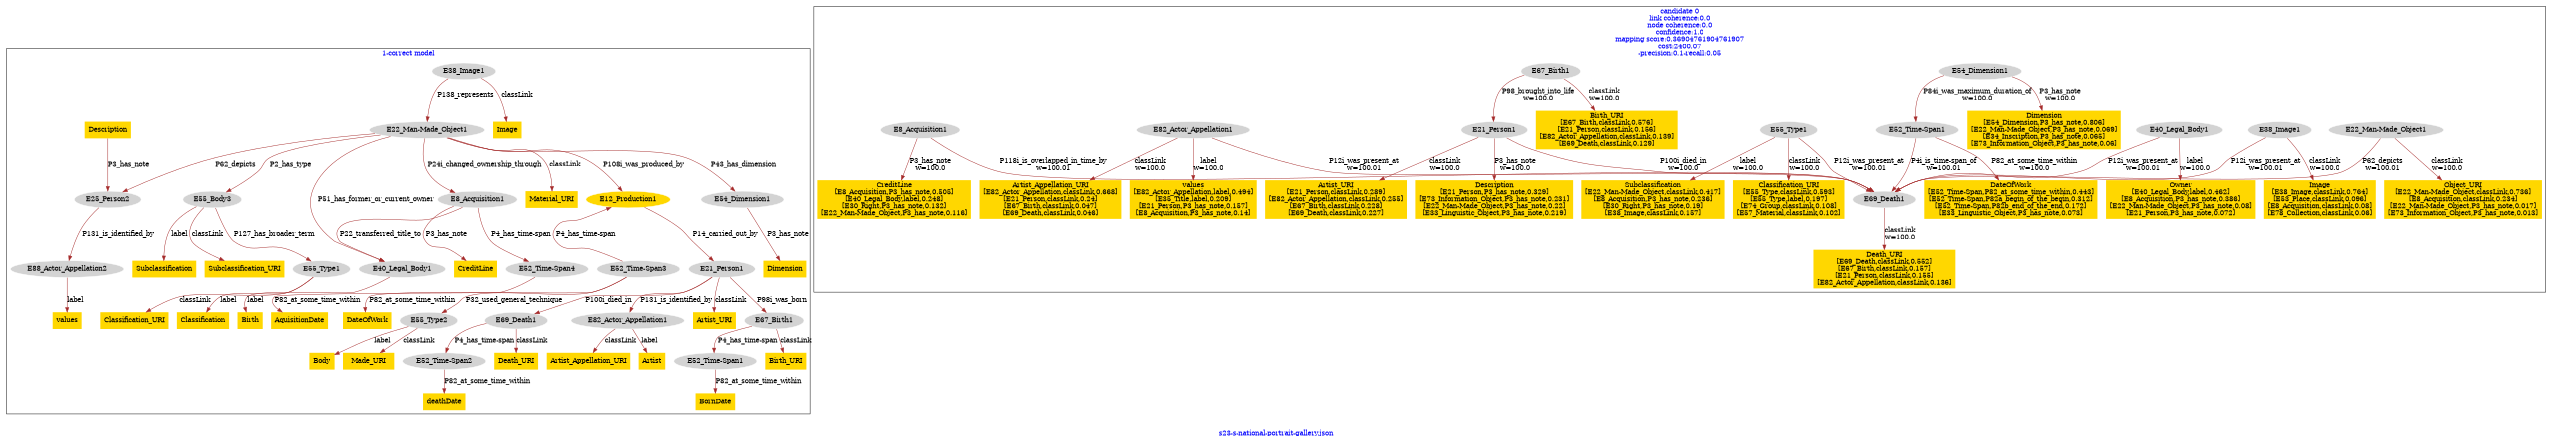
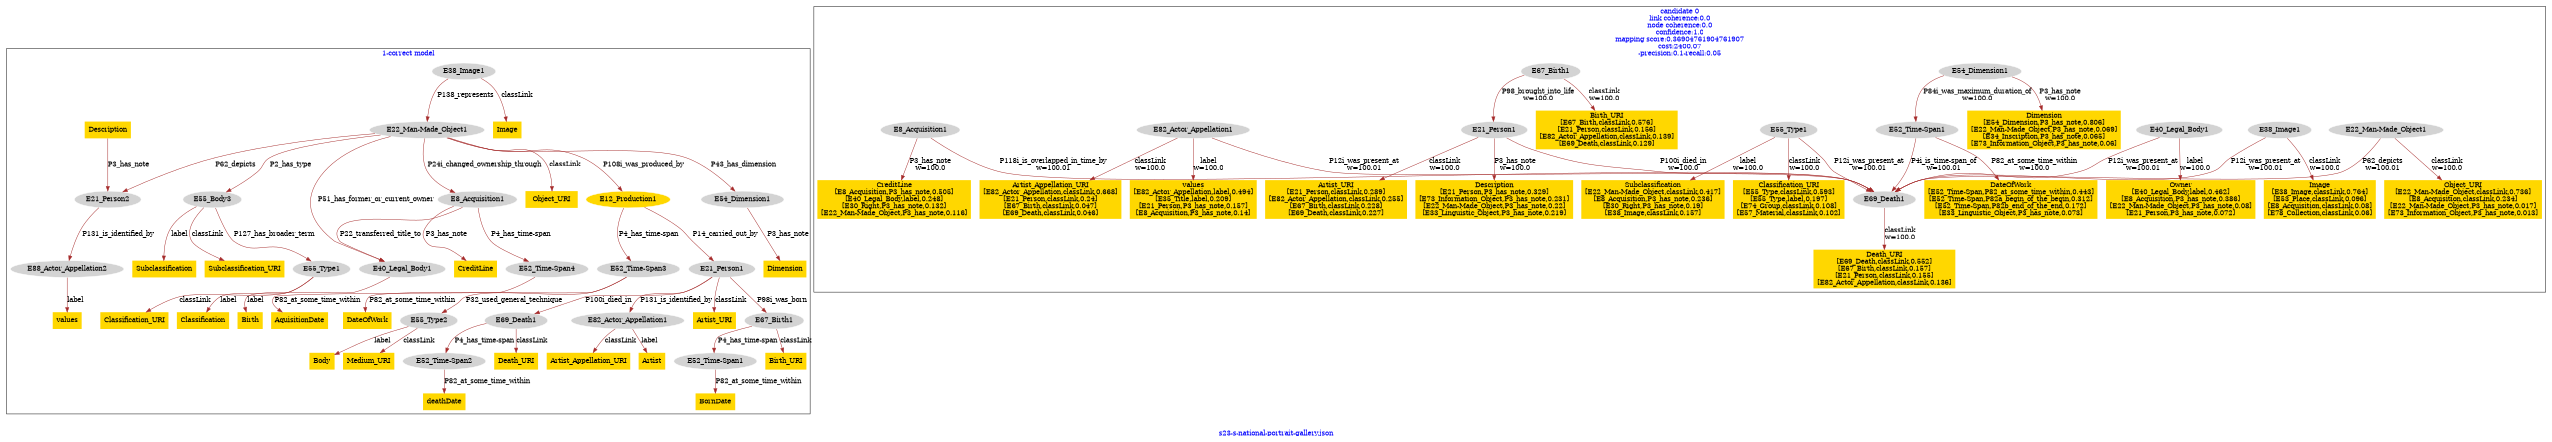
node "E25_Person2": label "E25_Person2" -> "E21_Person2"
node "Material_URI": label "Material_URI" -> "Object_URI"
edge "E52_Time-Span3" -> "E12_Production1": reversed
node "Made_URI": label "Made_URI" -> "Medium_URI"
